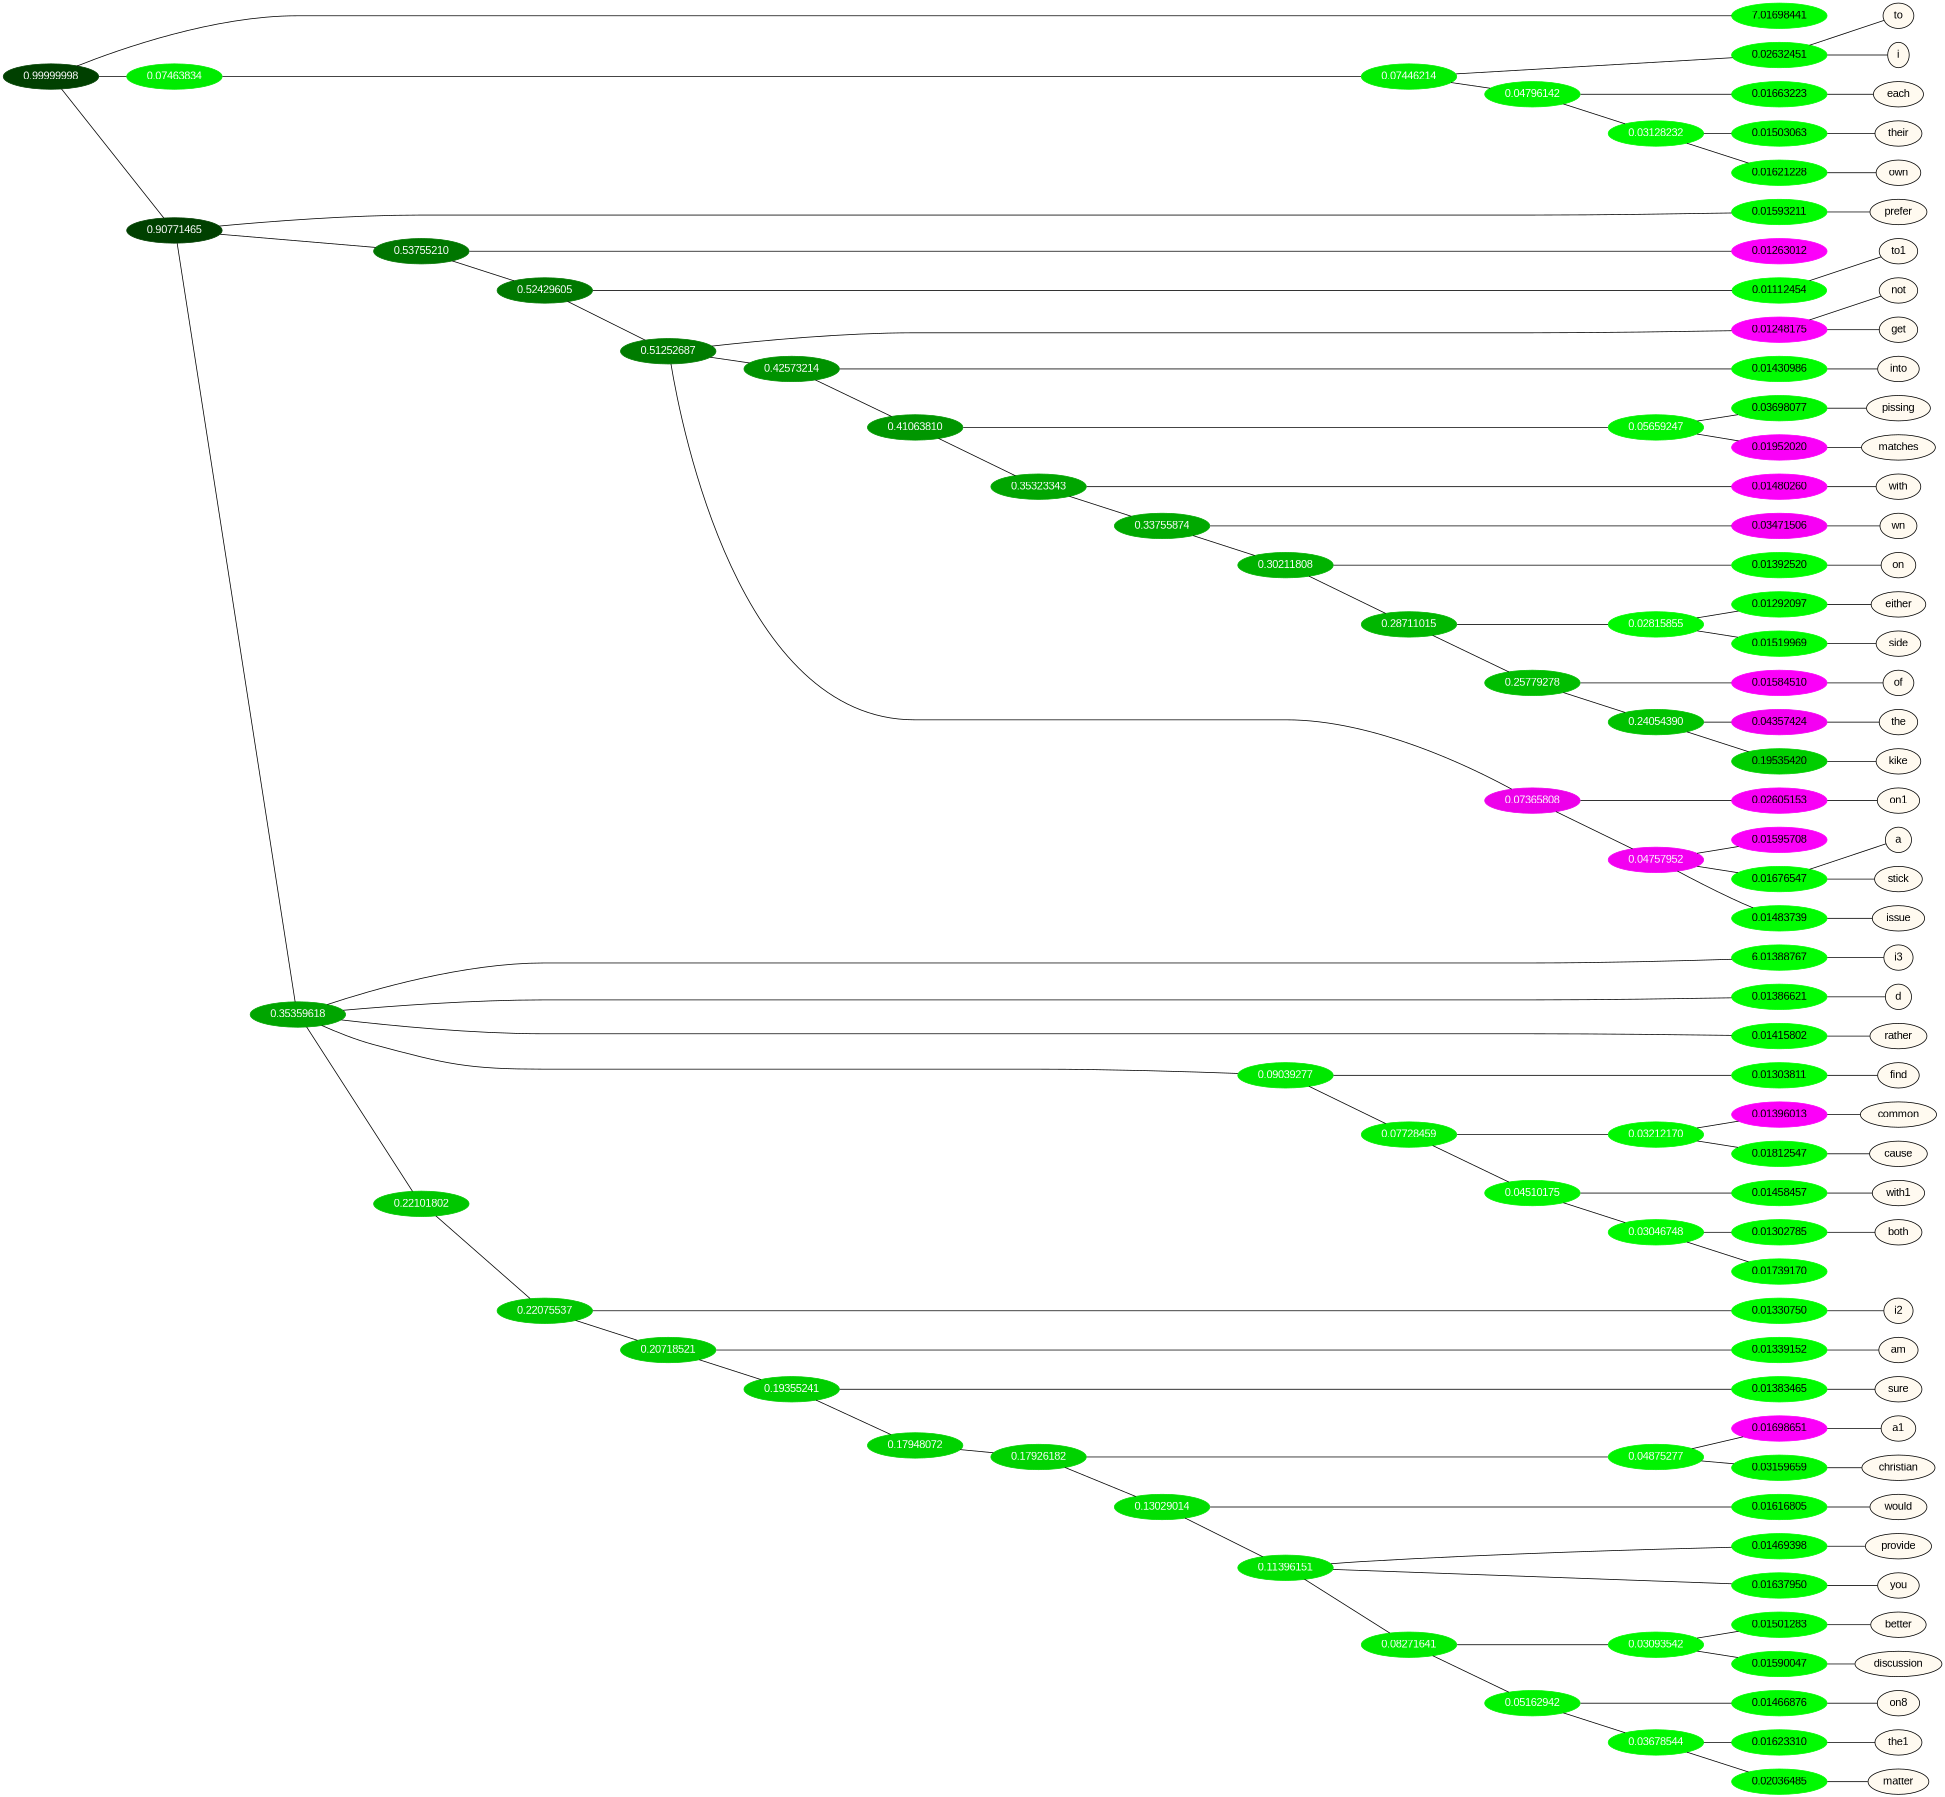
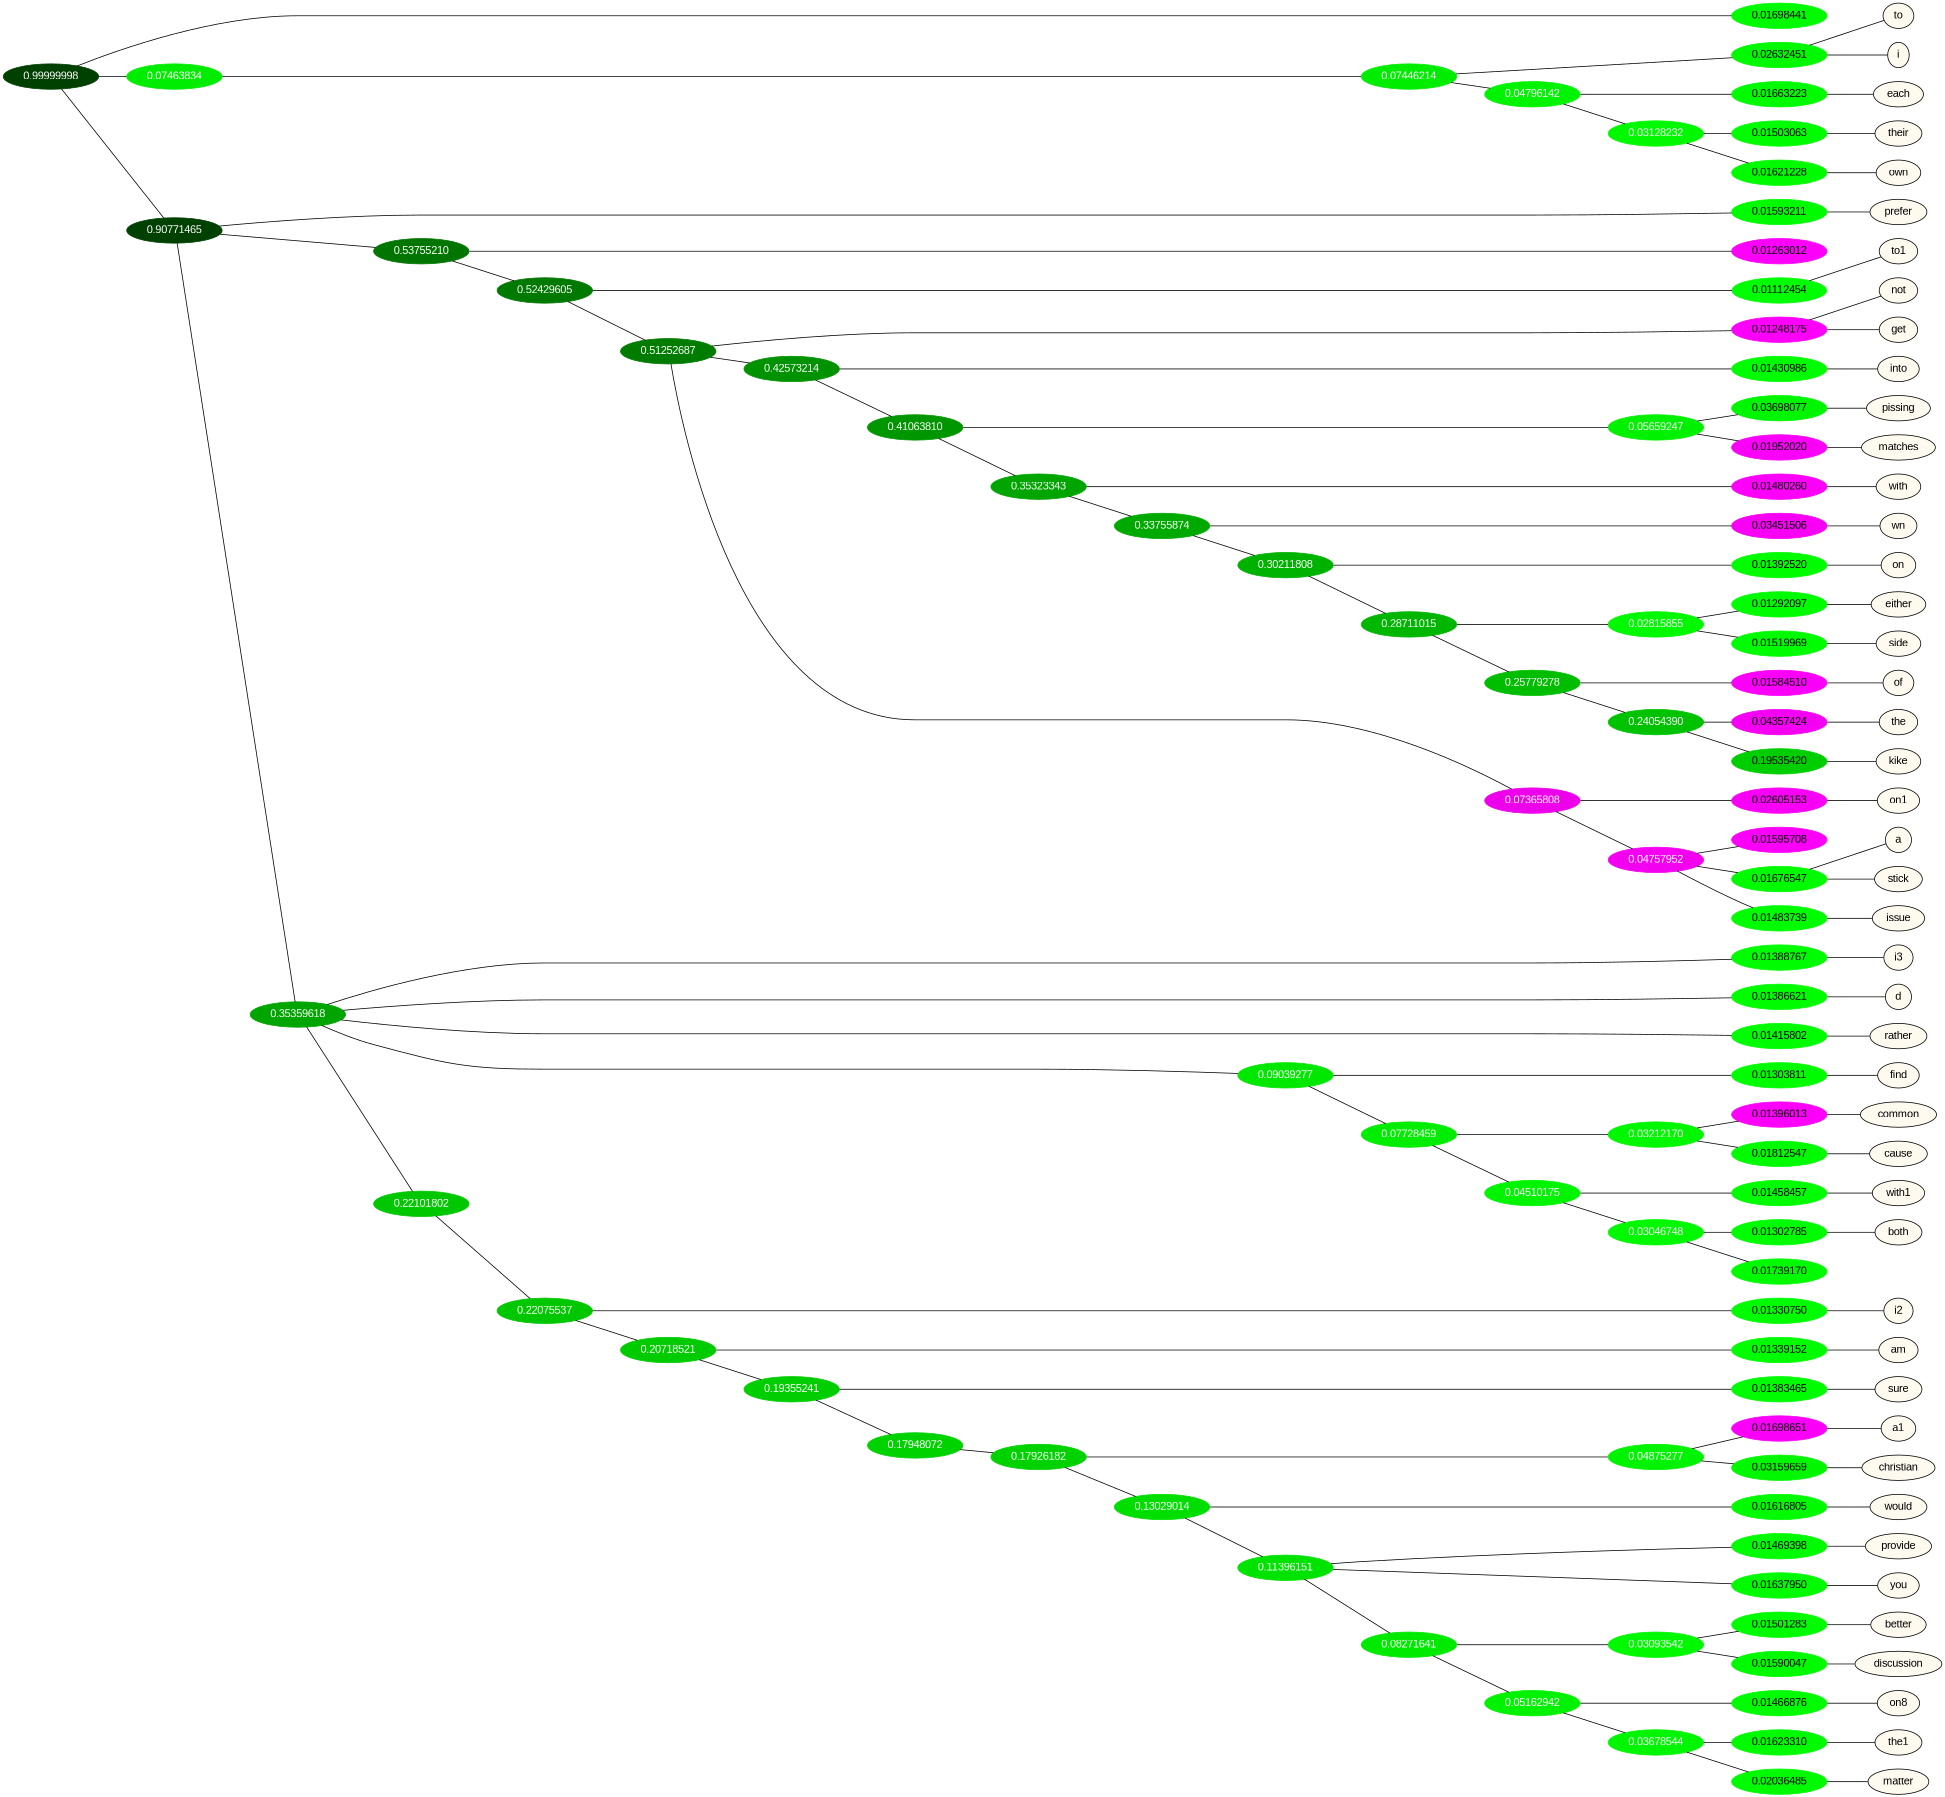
node "7.01698441": label "7.01698441" -> "0.01698441"
node "0.03471506": label "0.03471506" -> "0.03451506"
node "6.01388767": label "6.01388767" -> "0.01388767"
